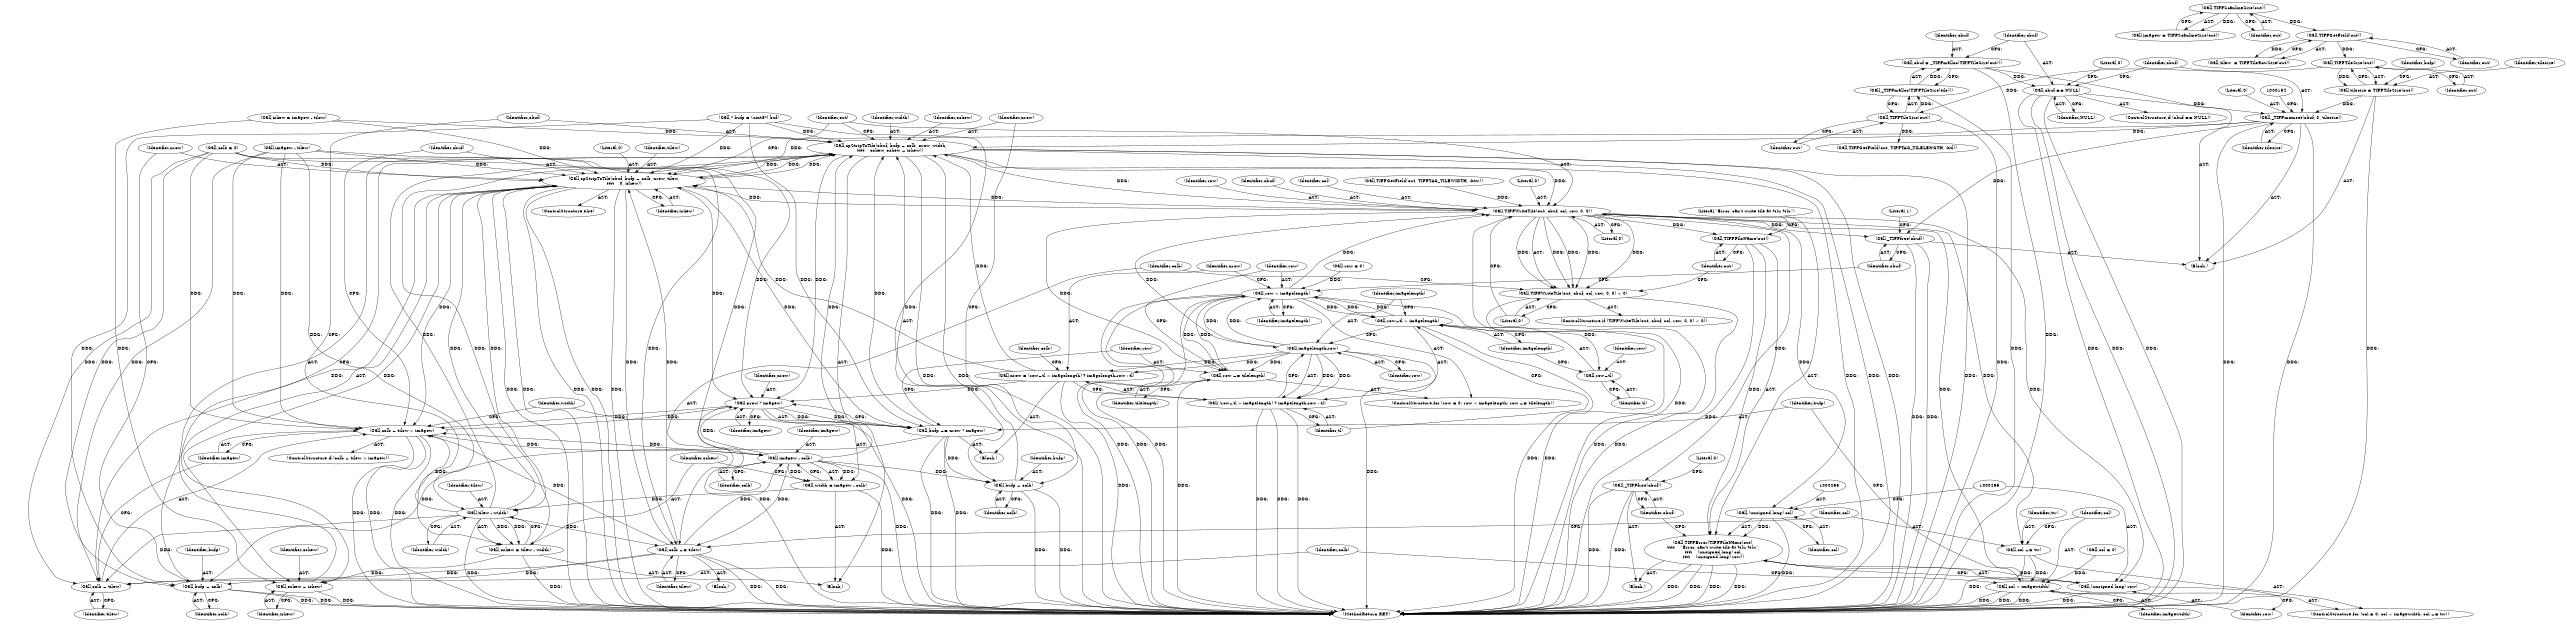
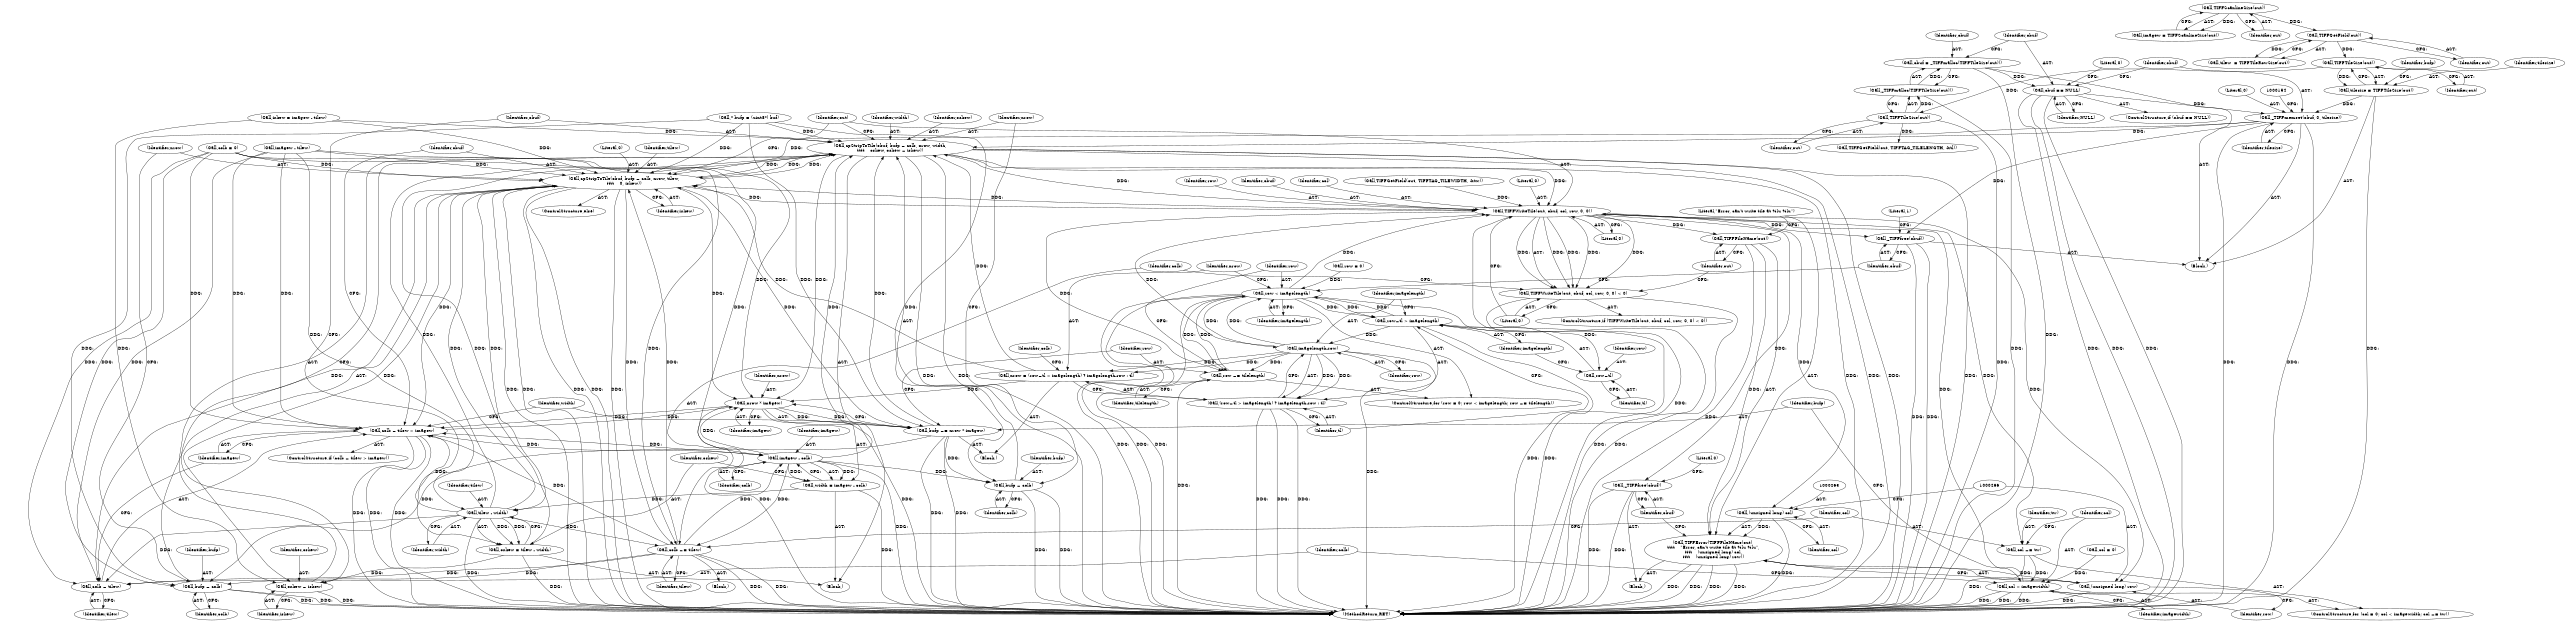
node "(Call,_TIFFmalloc(TIFFTileSize(tile)))": label "(Call,_TIFFmalloc(TIFFTileSize(tile)))" -> "(Call,_TIFFmalloc(TIFFTileSize(out)))"
edge "(Call,row+tl > imagelength)" -> "(Call,imagelength-row)": label "CFG: " -> "DDG: "
edge "(Call,nrow = (row+tl > imagelength) ? imagelength-row : tl)" -> "(MethodReturn,RET)": removed, label "DDG:"
